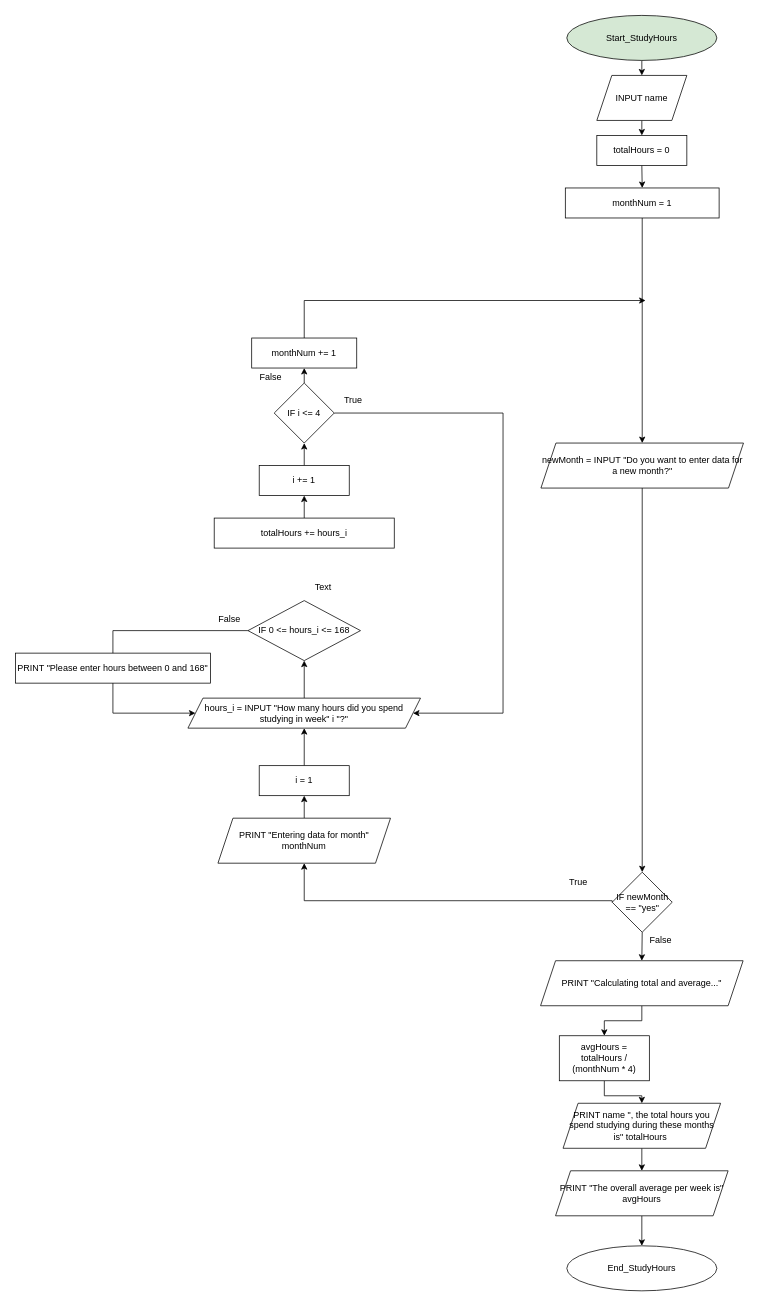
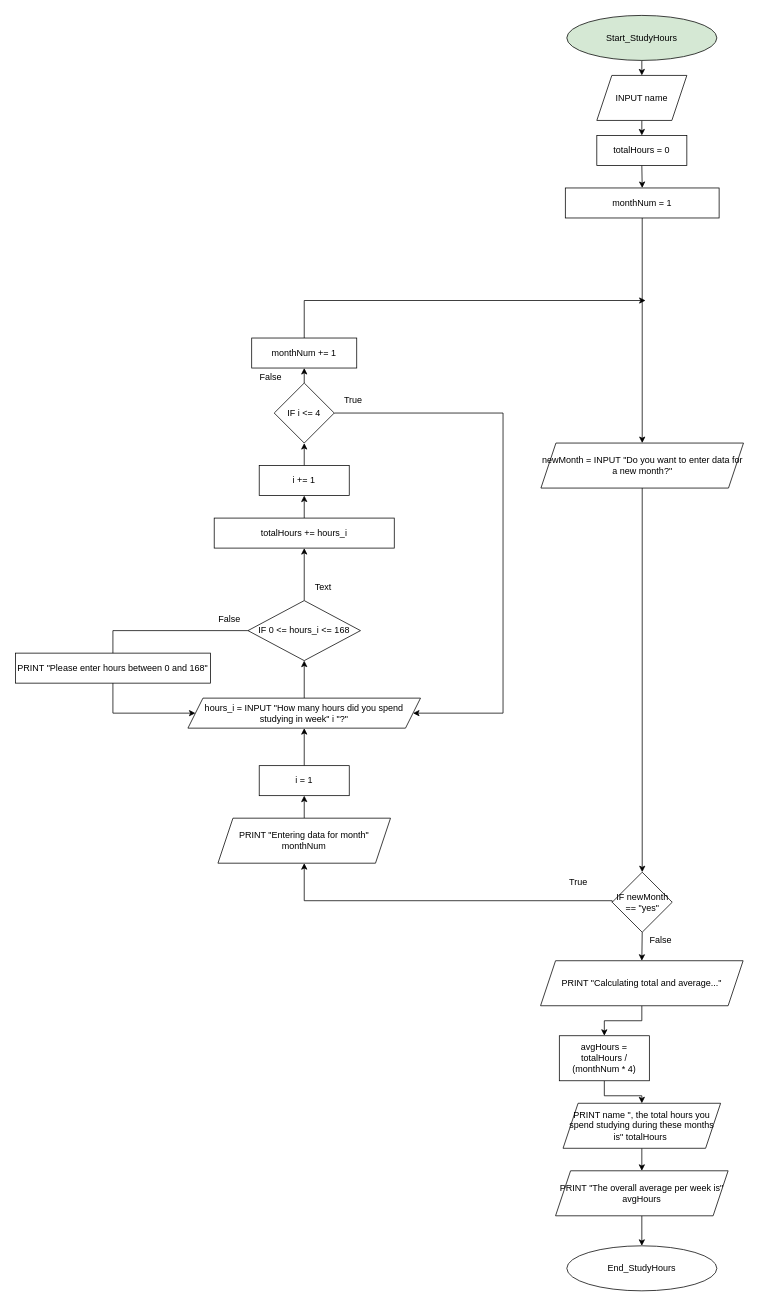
edge "IF 0 <= hours_i <= 168" -> "totalHours += hours_i": added
